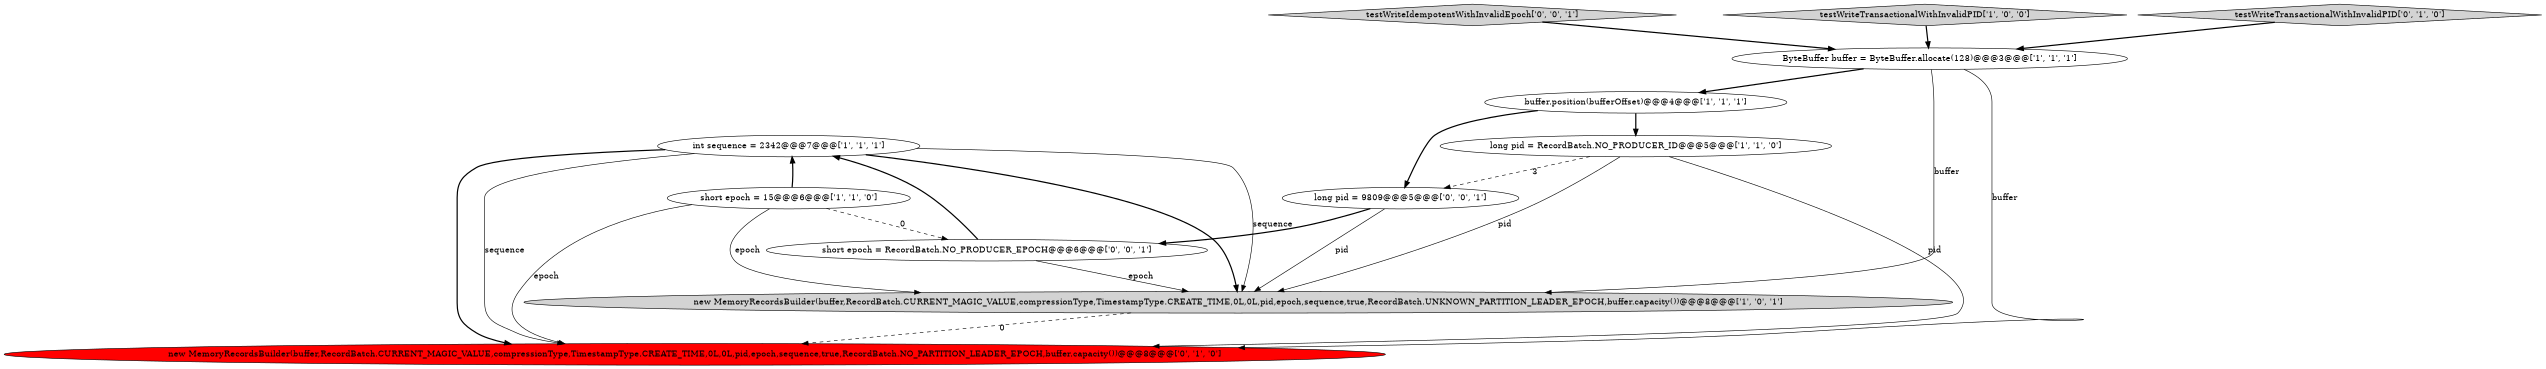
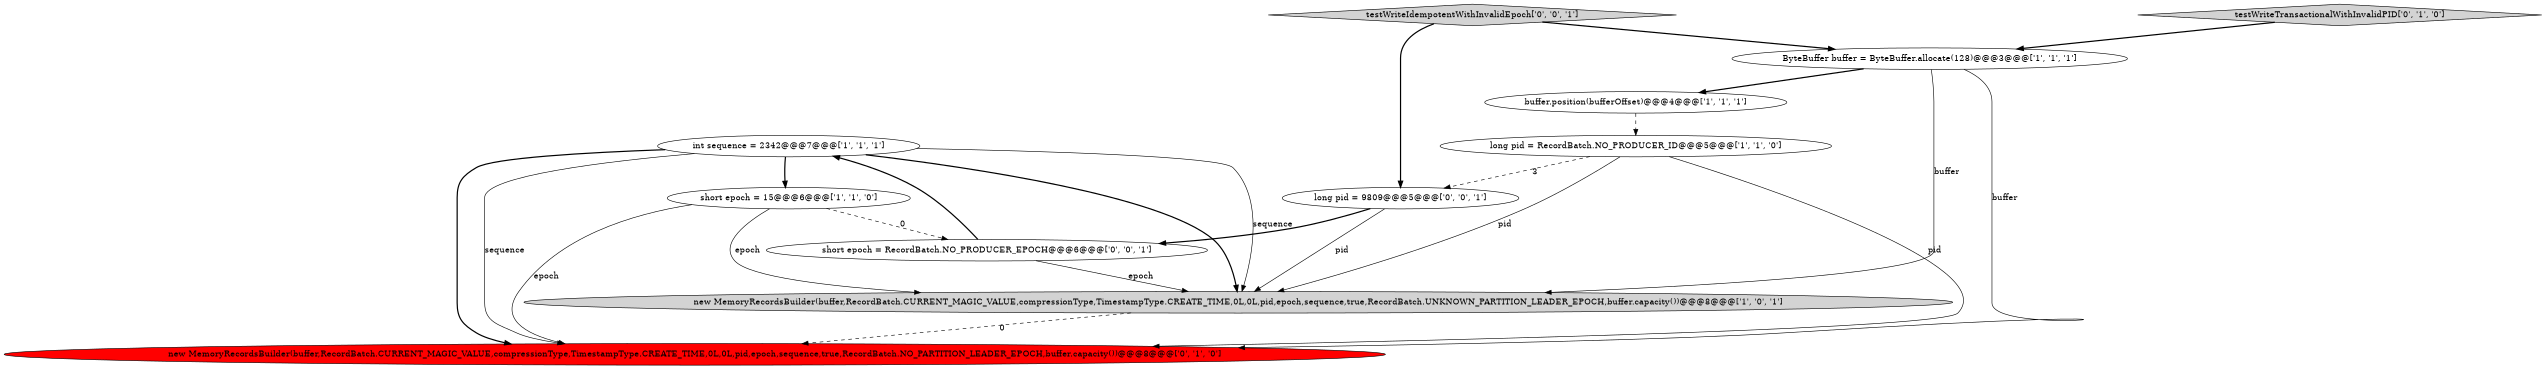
node "testWriteTransactionalWithInvalidPID['1', '0', '0']": removed
edge "buffer.position(bufferOffset)@@@4@@@['1', '1', '1']" -> "long pid = RecordBatch.NO_PRODUCER_ID@@@5@@@['1', '1', '0']": style bold -> dashed
edge "buffer.position(bufferOffset)@@@4@@@['1', '1', '1']" -> "long pid = 9809@@@5@@@['0', '0', '1']": now "testWriteIdempotentWithInvalidEpoch['0', '0', '1']" -> "long pid = 9809@@@5@@@['0', '0', '1']"
edge "short epoch = 15@@@6@@@['1', '1', '0']" -> "int sequence = 2342@@@7@@@['1', '1', '1']": reversed
